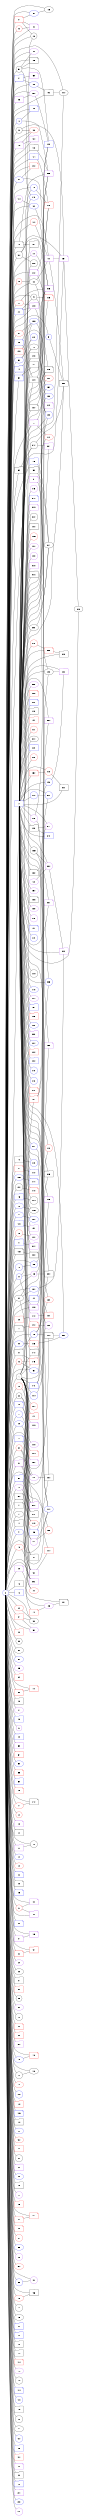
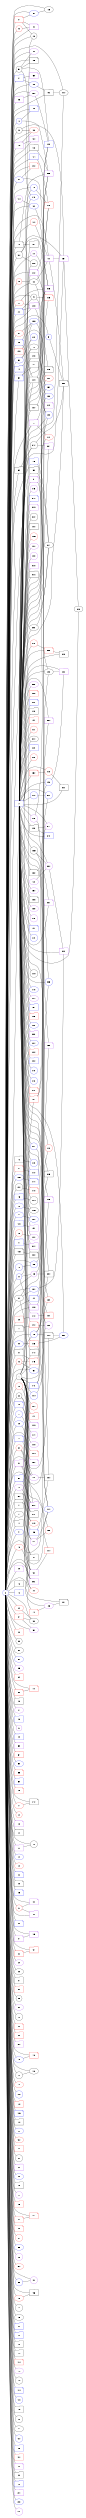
edge "275" -- "2": now "228" -- "2"
edge "3" -- "0": added
node "221": added
edge "20" -- "12": now "0" -- "12"
